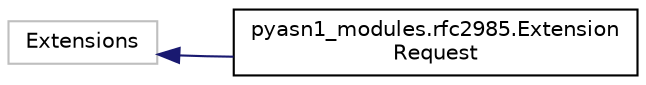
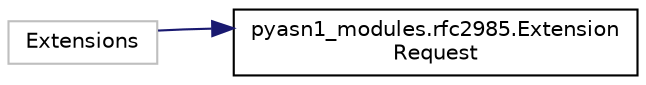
edge "pyasn1_modules.rfc2985.Extension Request" -> "Extensions": reversed
